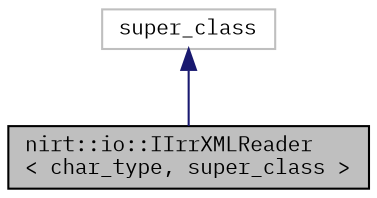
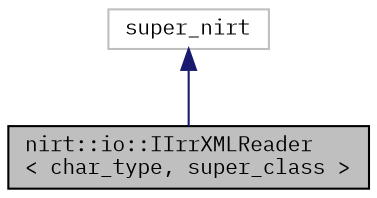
node "super_class": label "super_class" -> "super_nirt"
